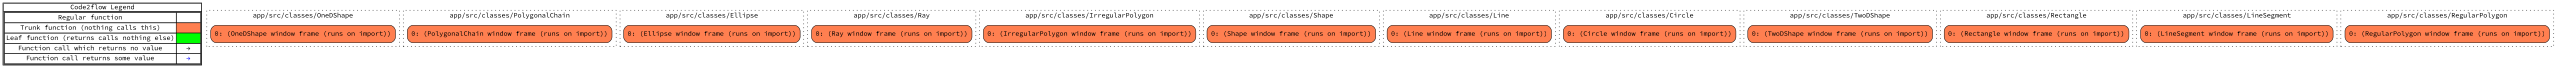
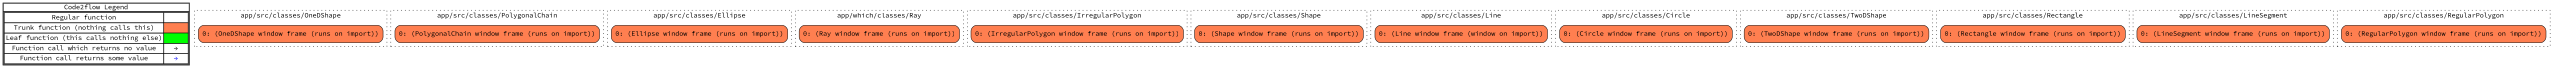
cluster "app/src/classes/Ray": label "app/src/classes/Ray" -> "app/which/classes/Ray"
node "0: (Line window frame (runs on import))": label "0: (Line window frame (runs on import))" -> "0: (Line window frame (window on import))"
node "Code2flow Legend": text "Leaf function (returns calls nothing else)" -> "Leaf function (this calls nothing else)"
